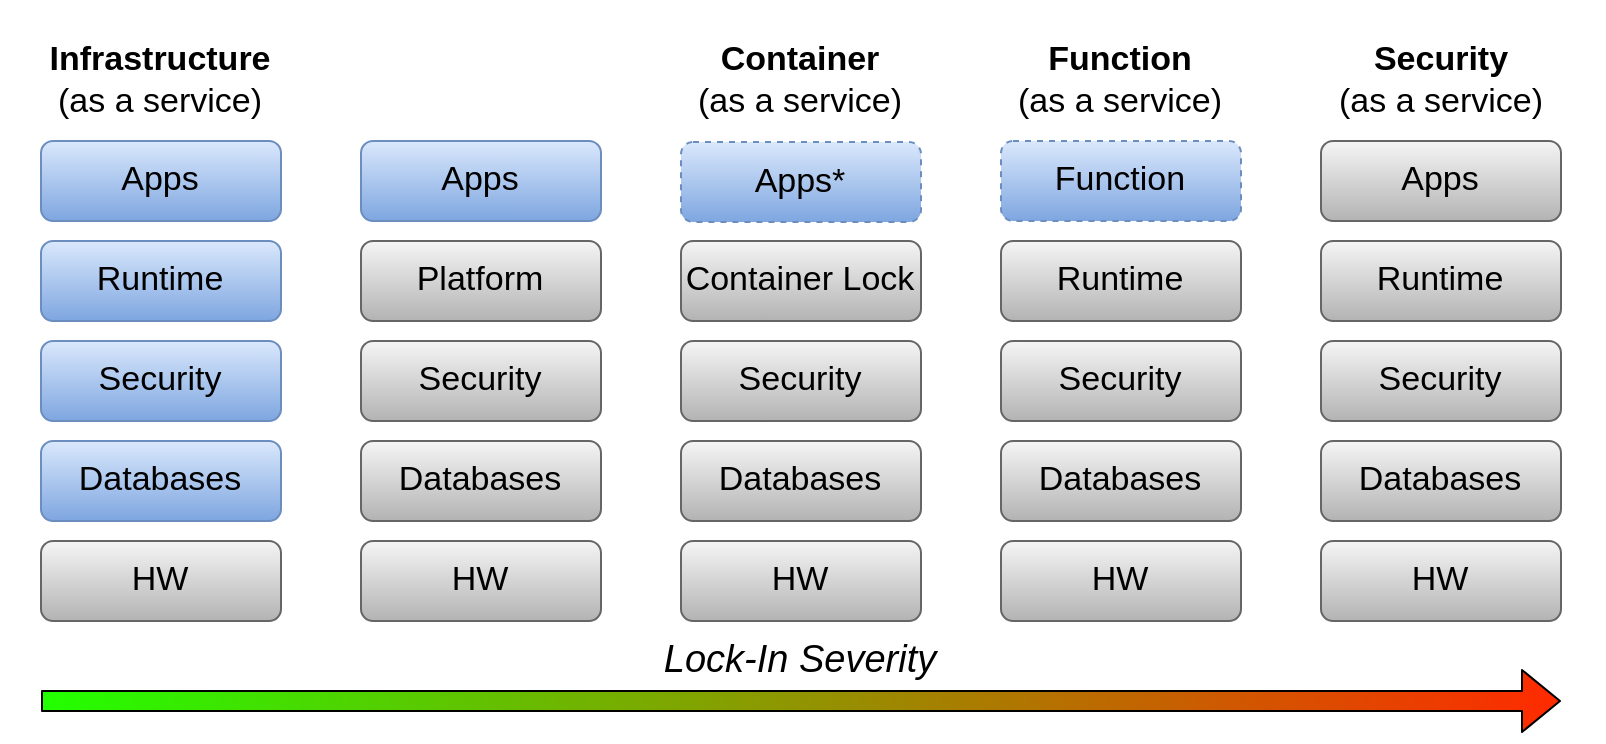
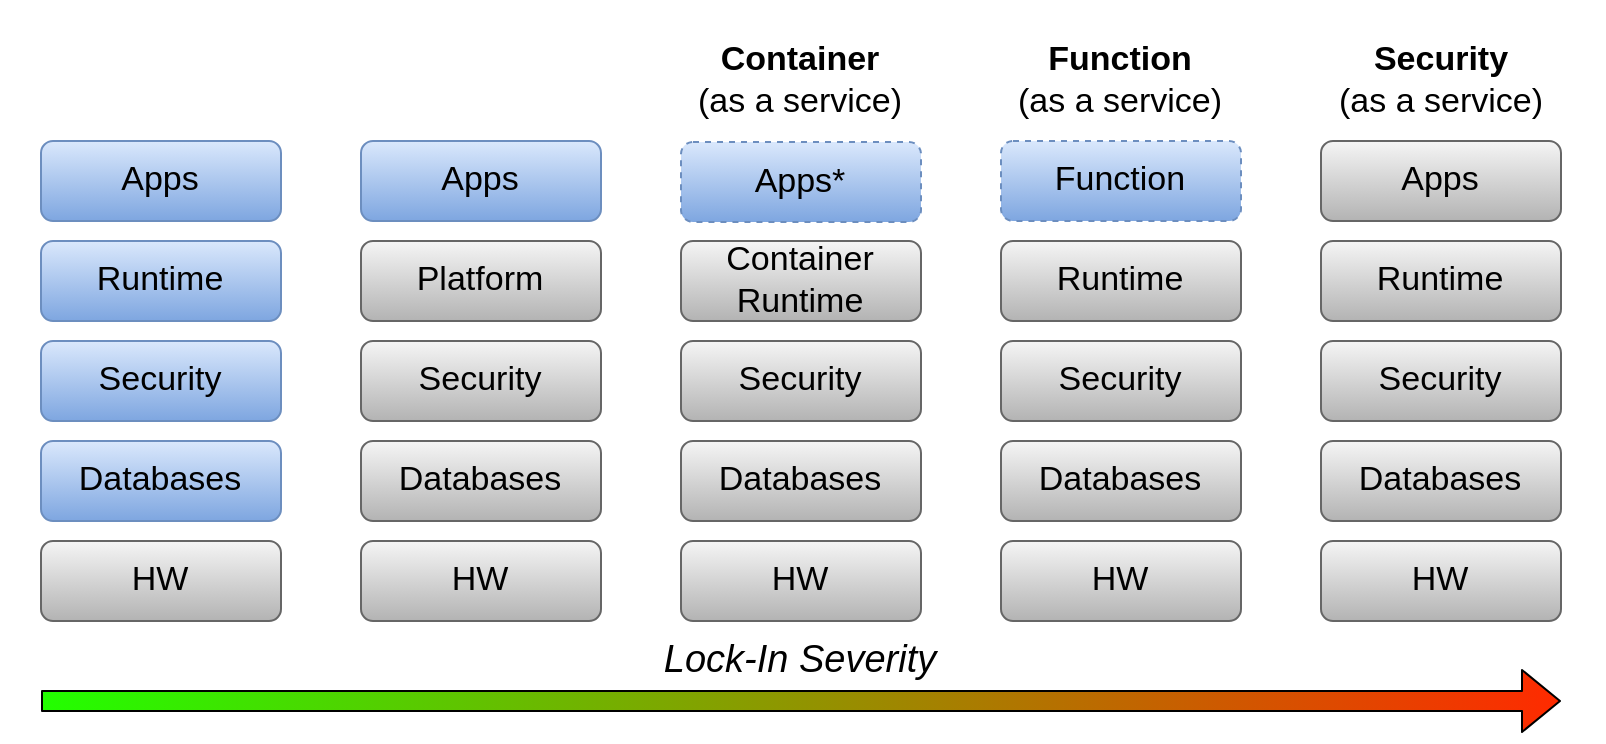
node "Infrastructure(as a service)": removed
node "Container Lock": label "Container Lock" -> "Container Runtime"
